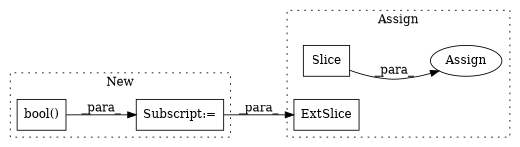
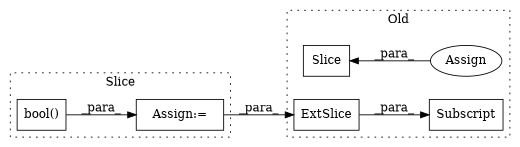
cluster "Assign": label "Assign" -> "Old"
edge "Slice" -> "Assign": reversed
cluster "New": label "New" -> "Slice"
node "Subscript:=": label "Subscript:=" -> "Assign:="
node "Subscript": added
